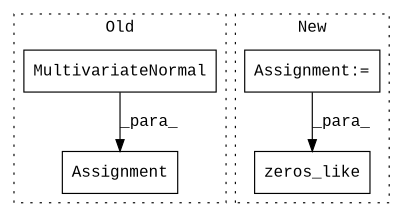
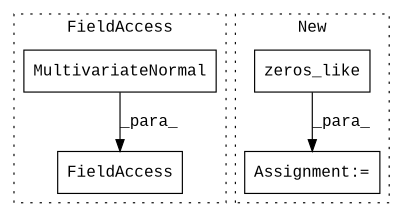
cluster "Old": label "Old" -> "FieldAccess"
edge "Assignment:=" -> "zeros_like": reversed
node "Assignment": label "Assignment" -> "FieldAccess"
